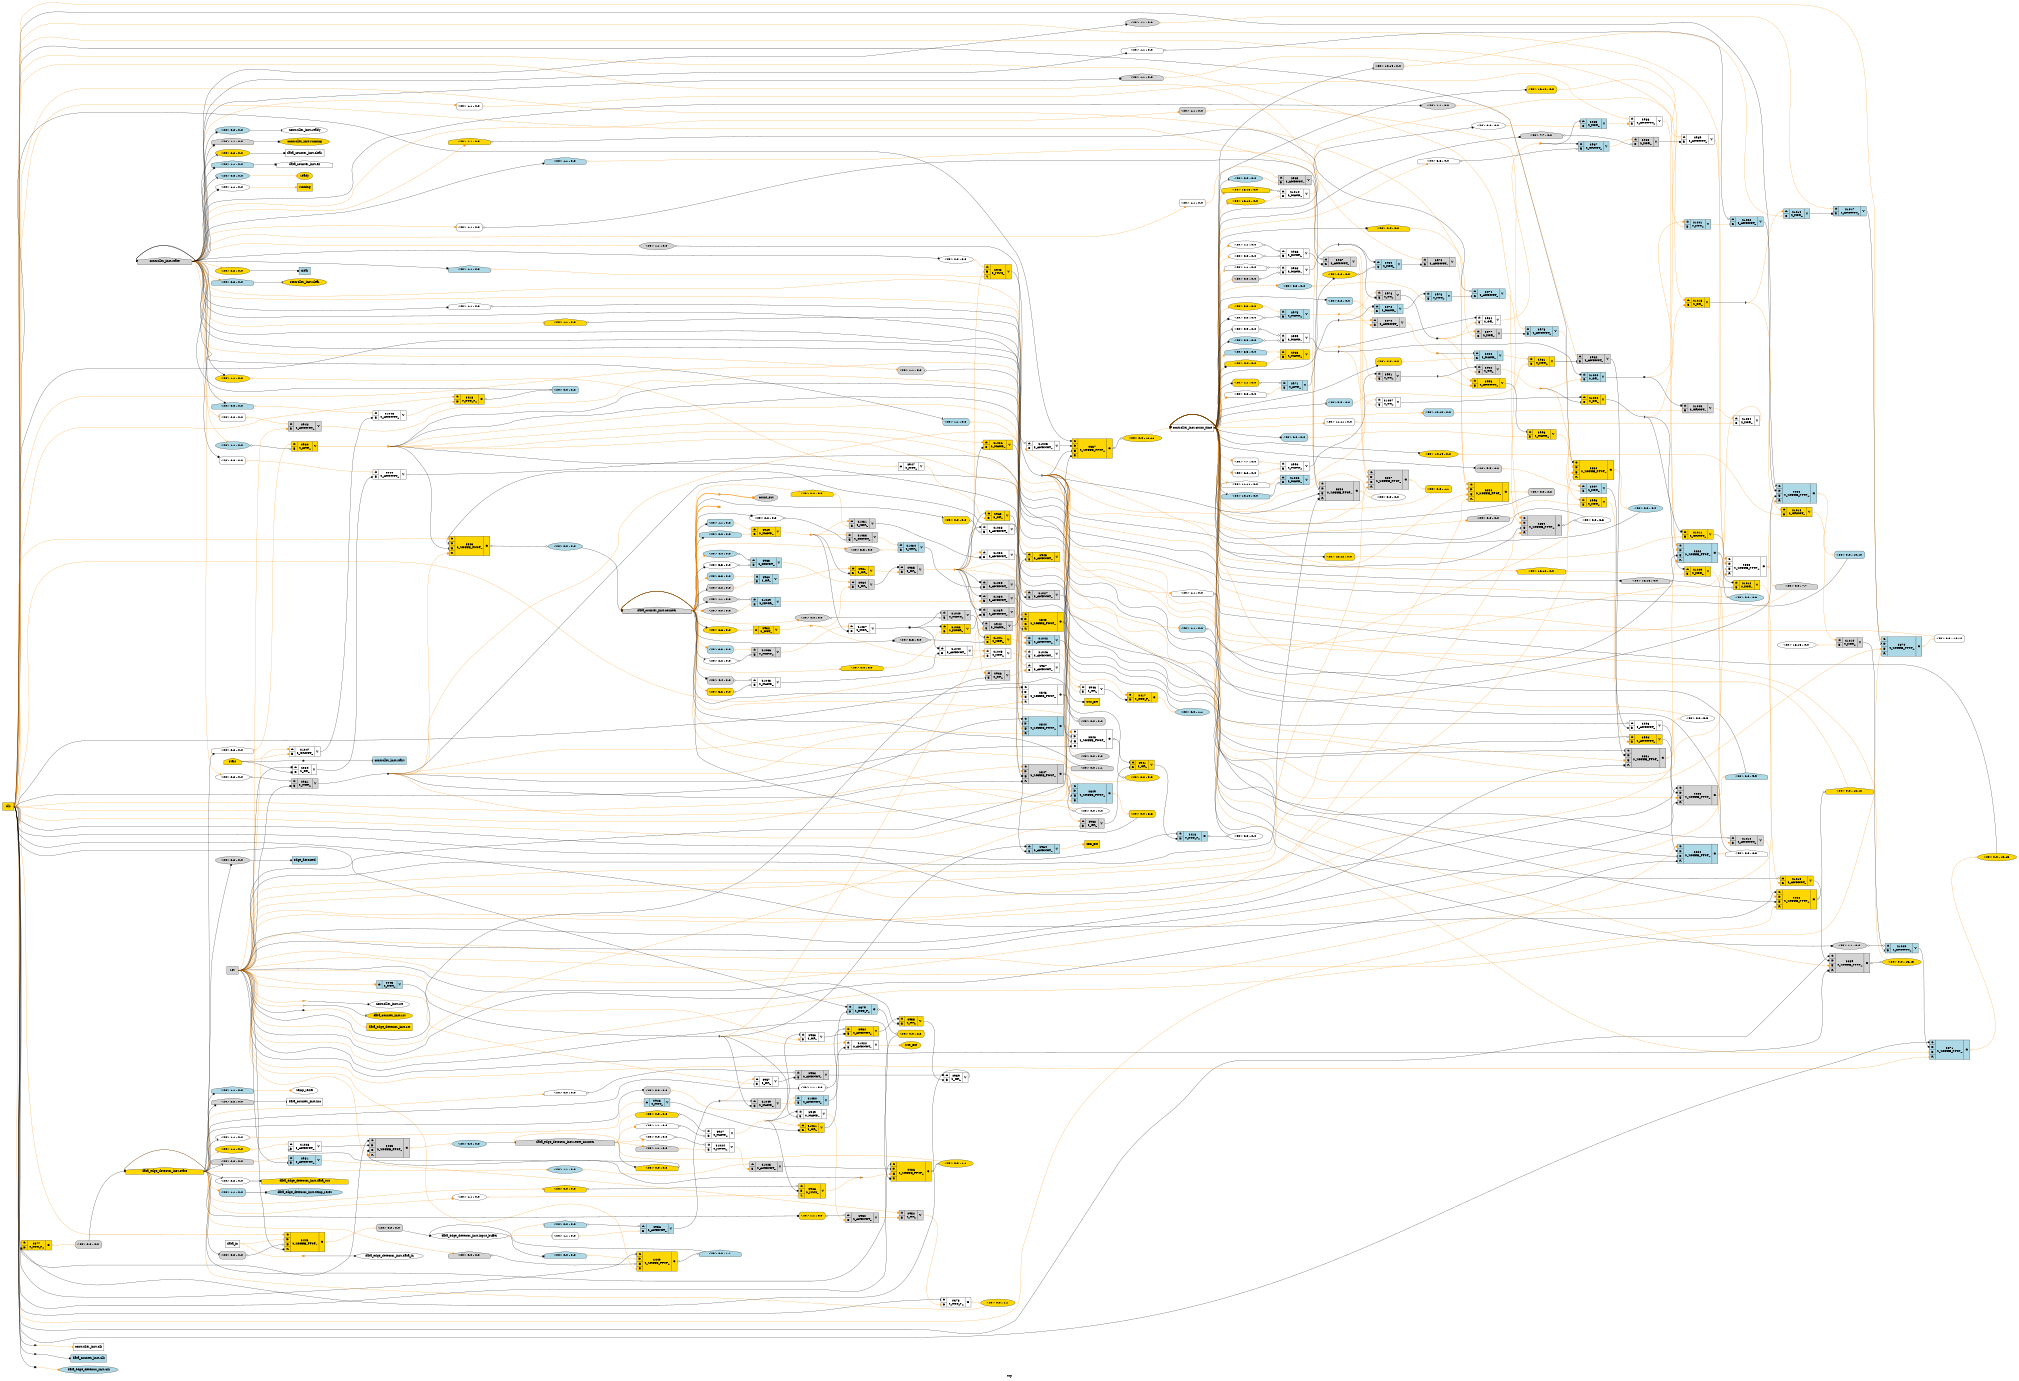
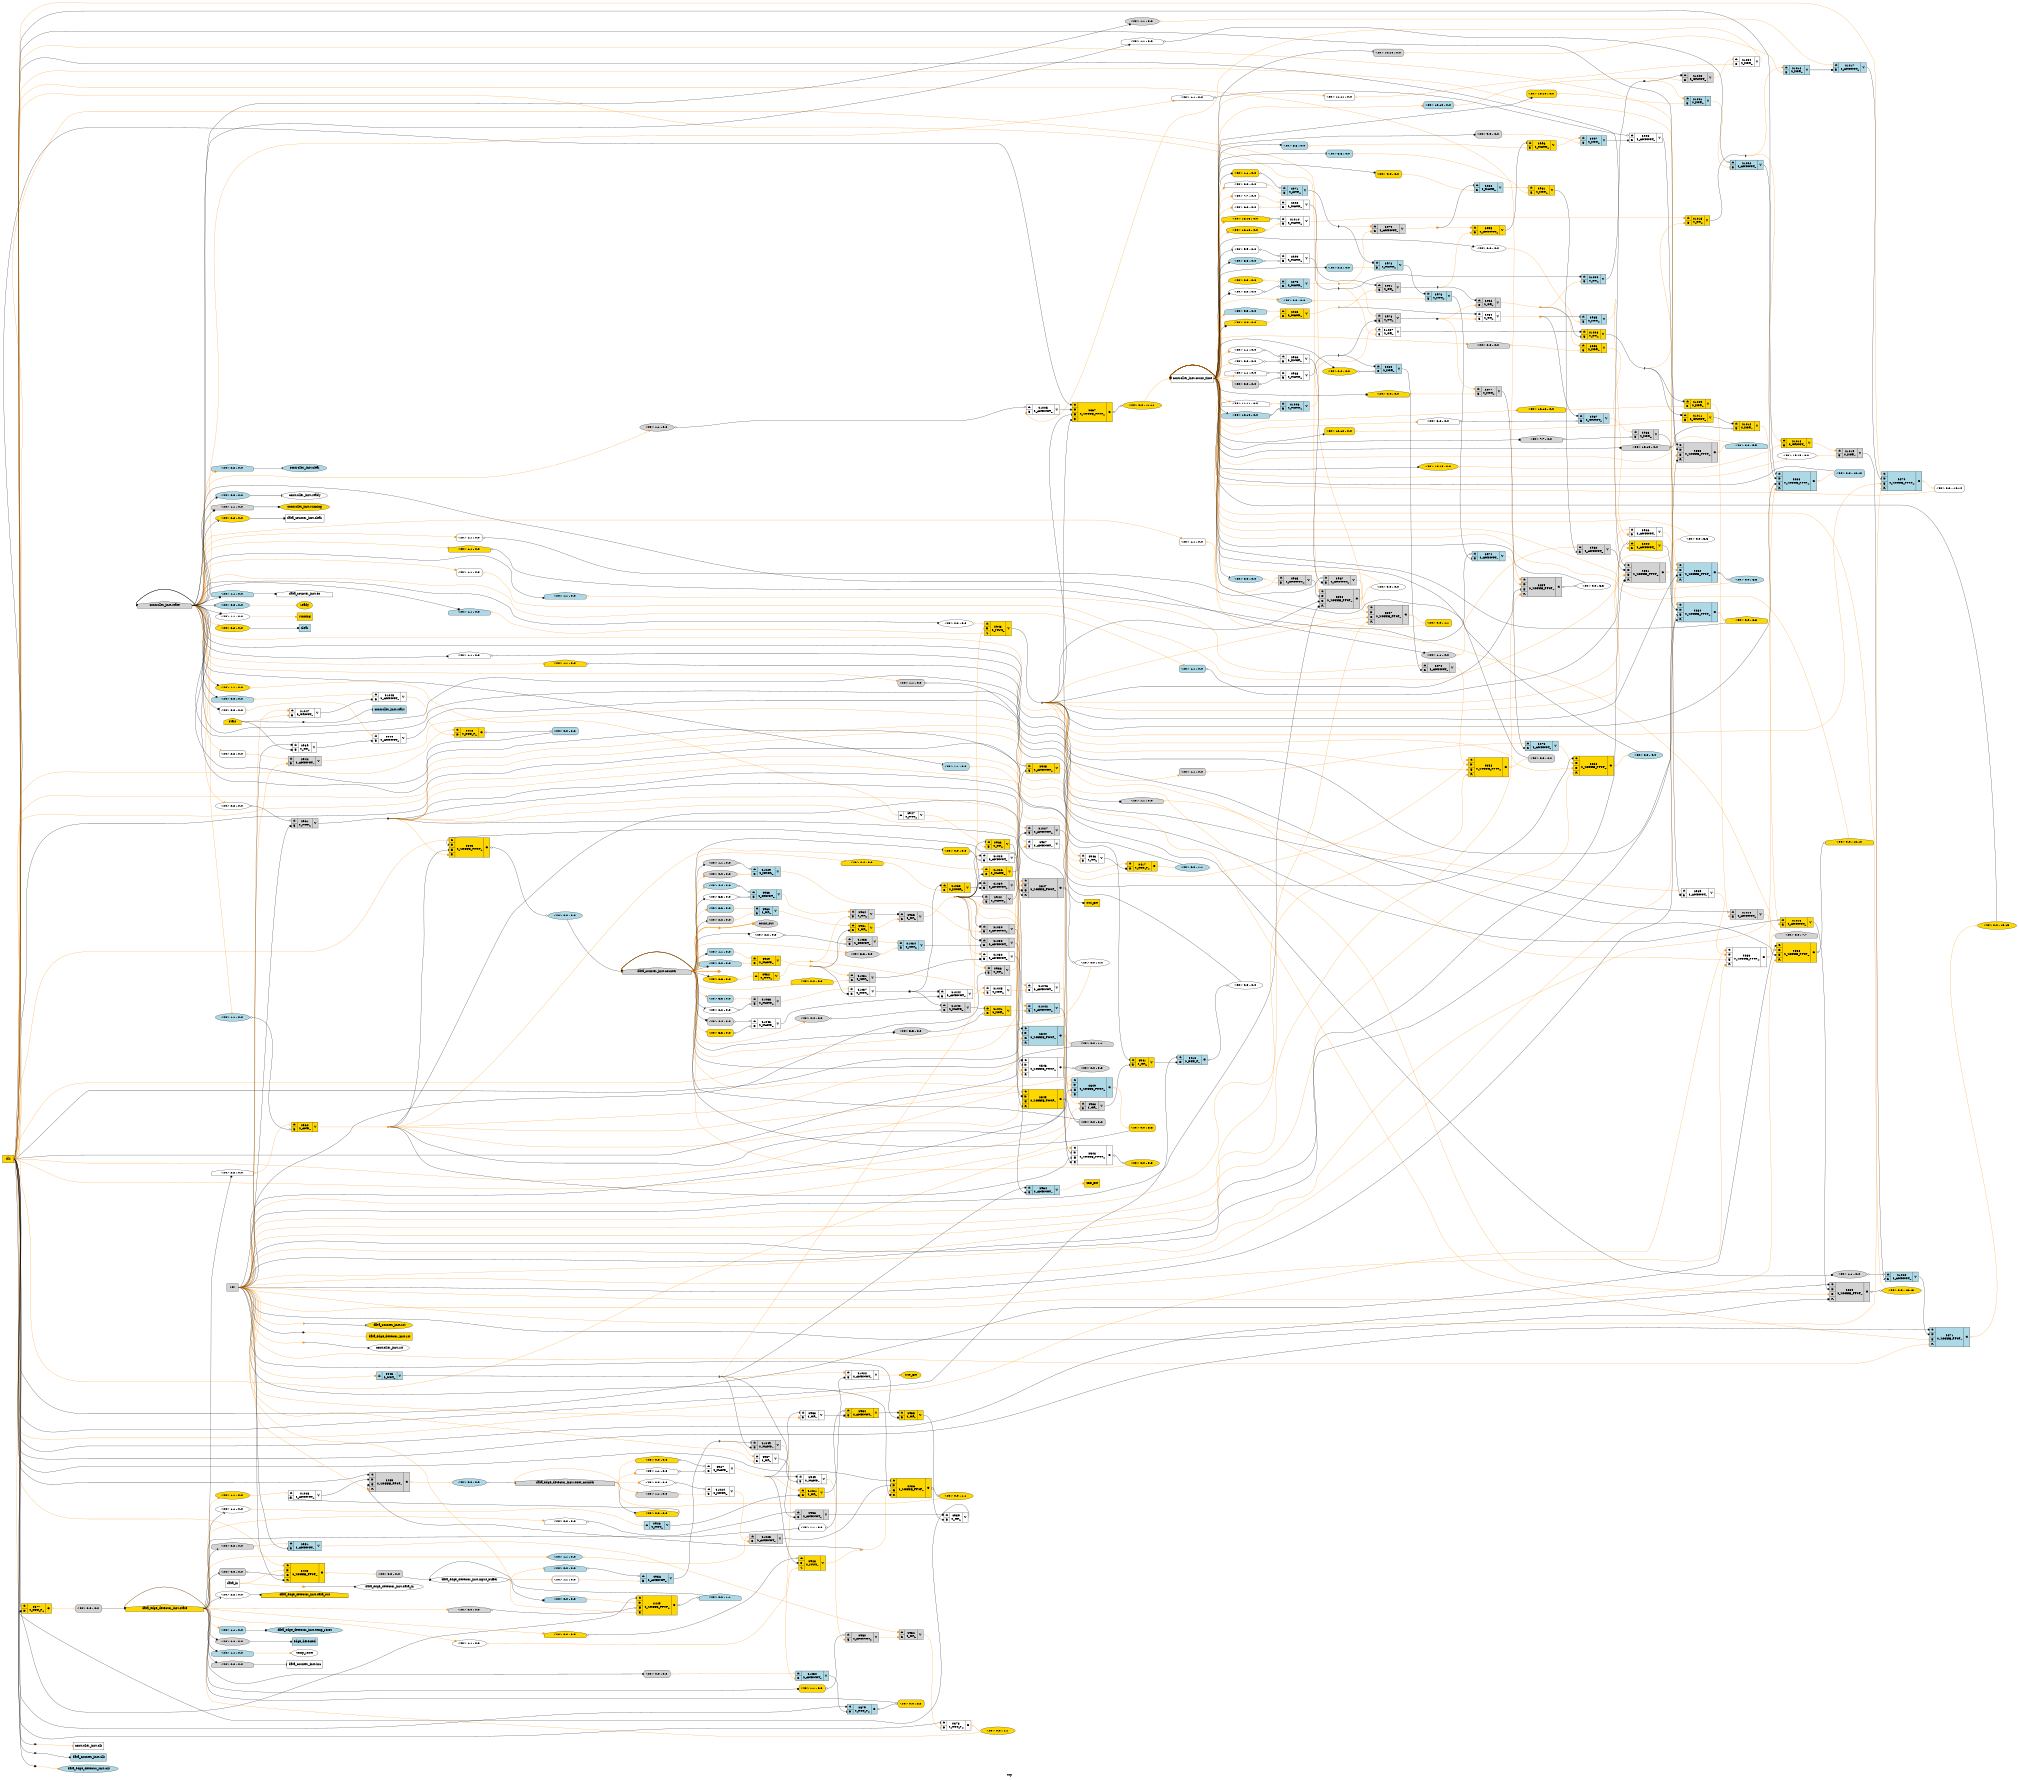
node "controller_inst.clear": fillcolor gold -> lightblue
edge "controller_inst.count_time" -> "<s0> 15:15 - 0:0": added
edge "<s0> 0:0 - 9:9" -> "controller_inst.count_time": color black -> darkorange
node "<s0> 0:0 - 8:8": fillcolor white -> gold
